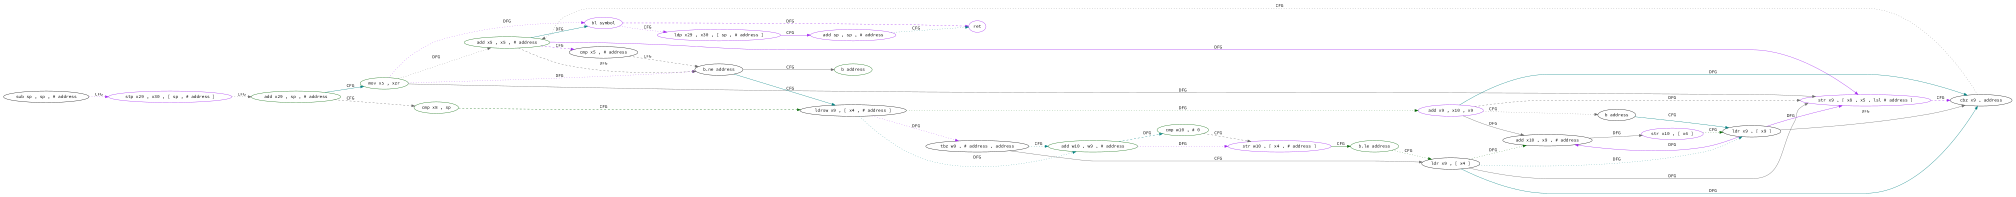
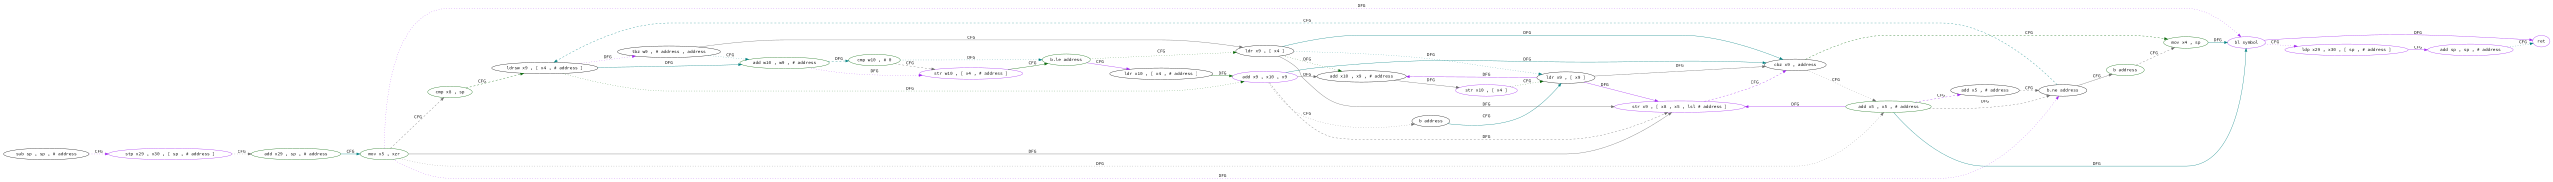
edge "bl symbol" -> "ret": style dashed -> solid
node "mov x4 , sp": added
node "cmp x5 , # address": label "cmp x5 , # address" -> "add x5 , # address"
edge "cmp w10 , # 0" -> "b.le address": added, label "DFG"
node "ldr x10 , [ x4 , # address ]": added
edge "b.ne address" -> "ldrsw x9 , [ x4 , # address ]": style solid -> dashed
edge "add x29 , sp , # address" -> "cmp x8 , sp": now "mov x5 , xzr" -> "cmp x8 , sp"
edge "ldrsw x9 , [ x4 , # address ]" -> "add w10 , w9 , # address": style dotted -> solid
